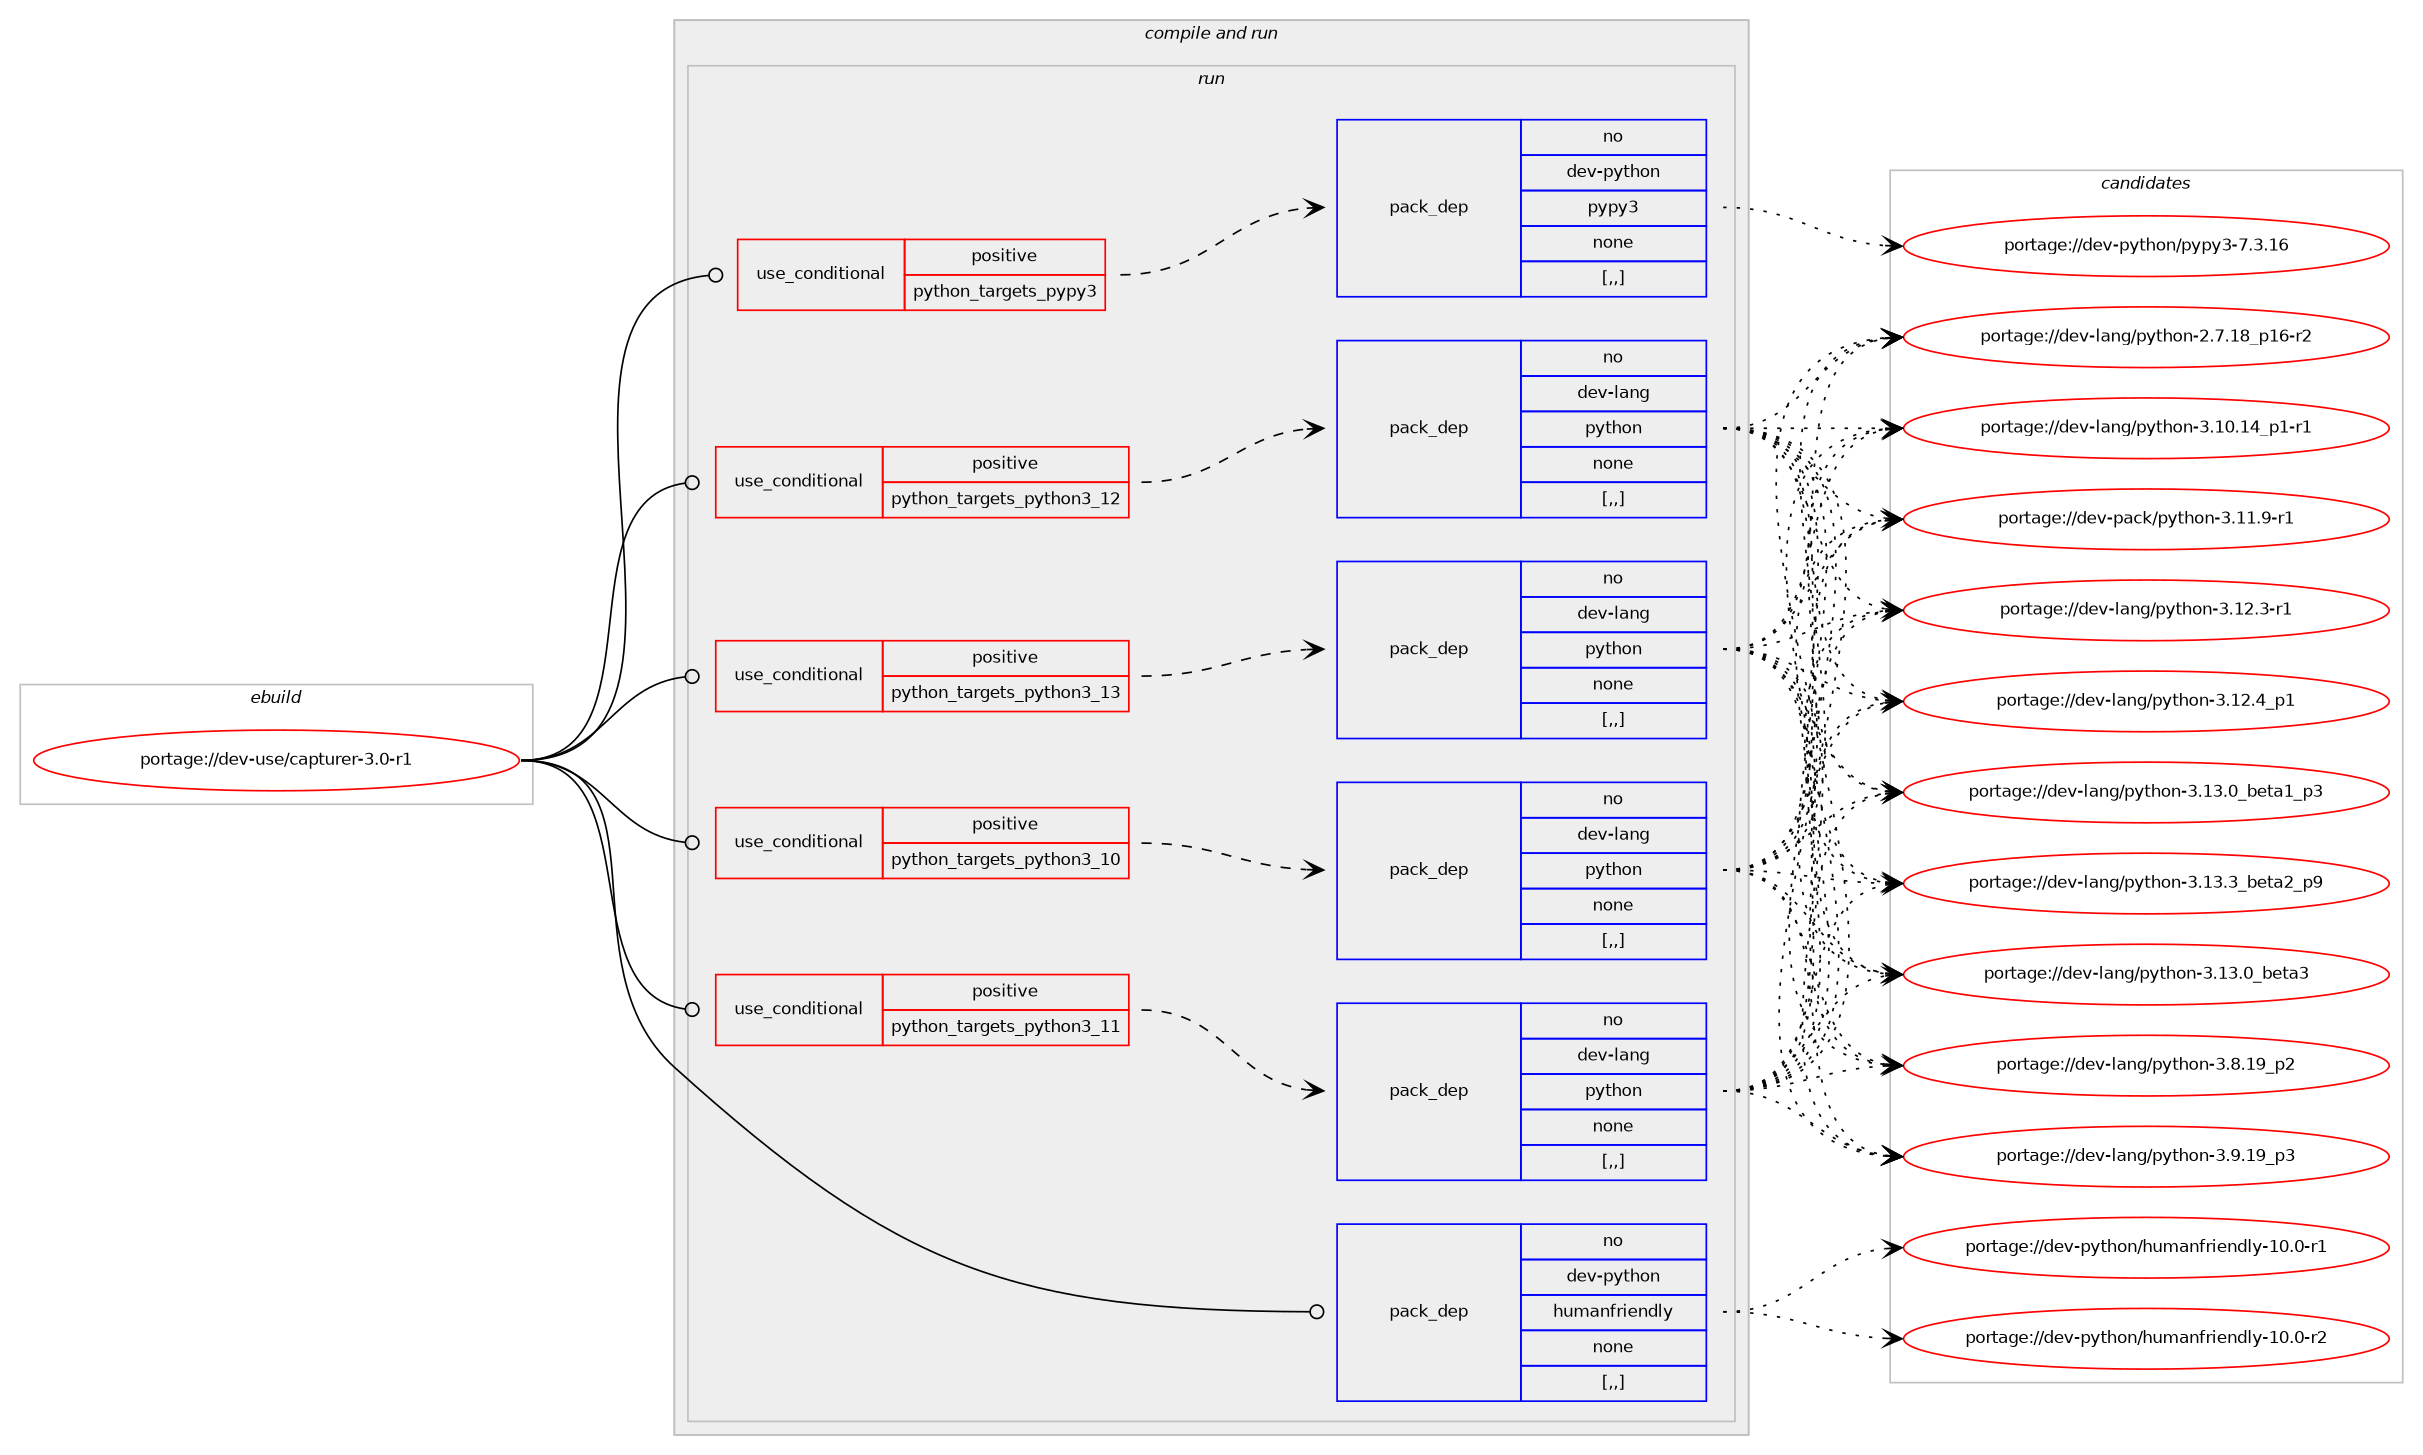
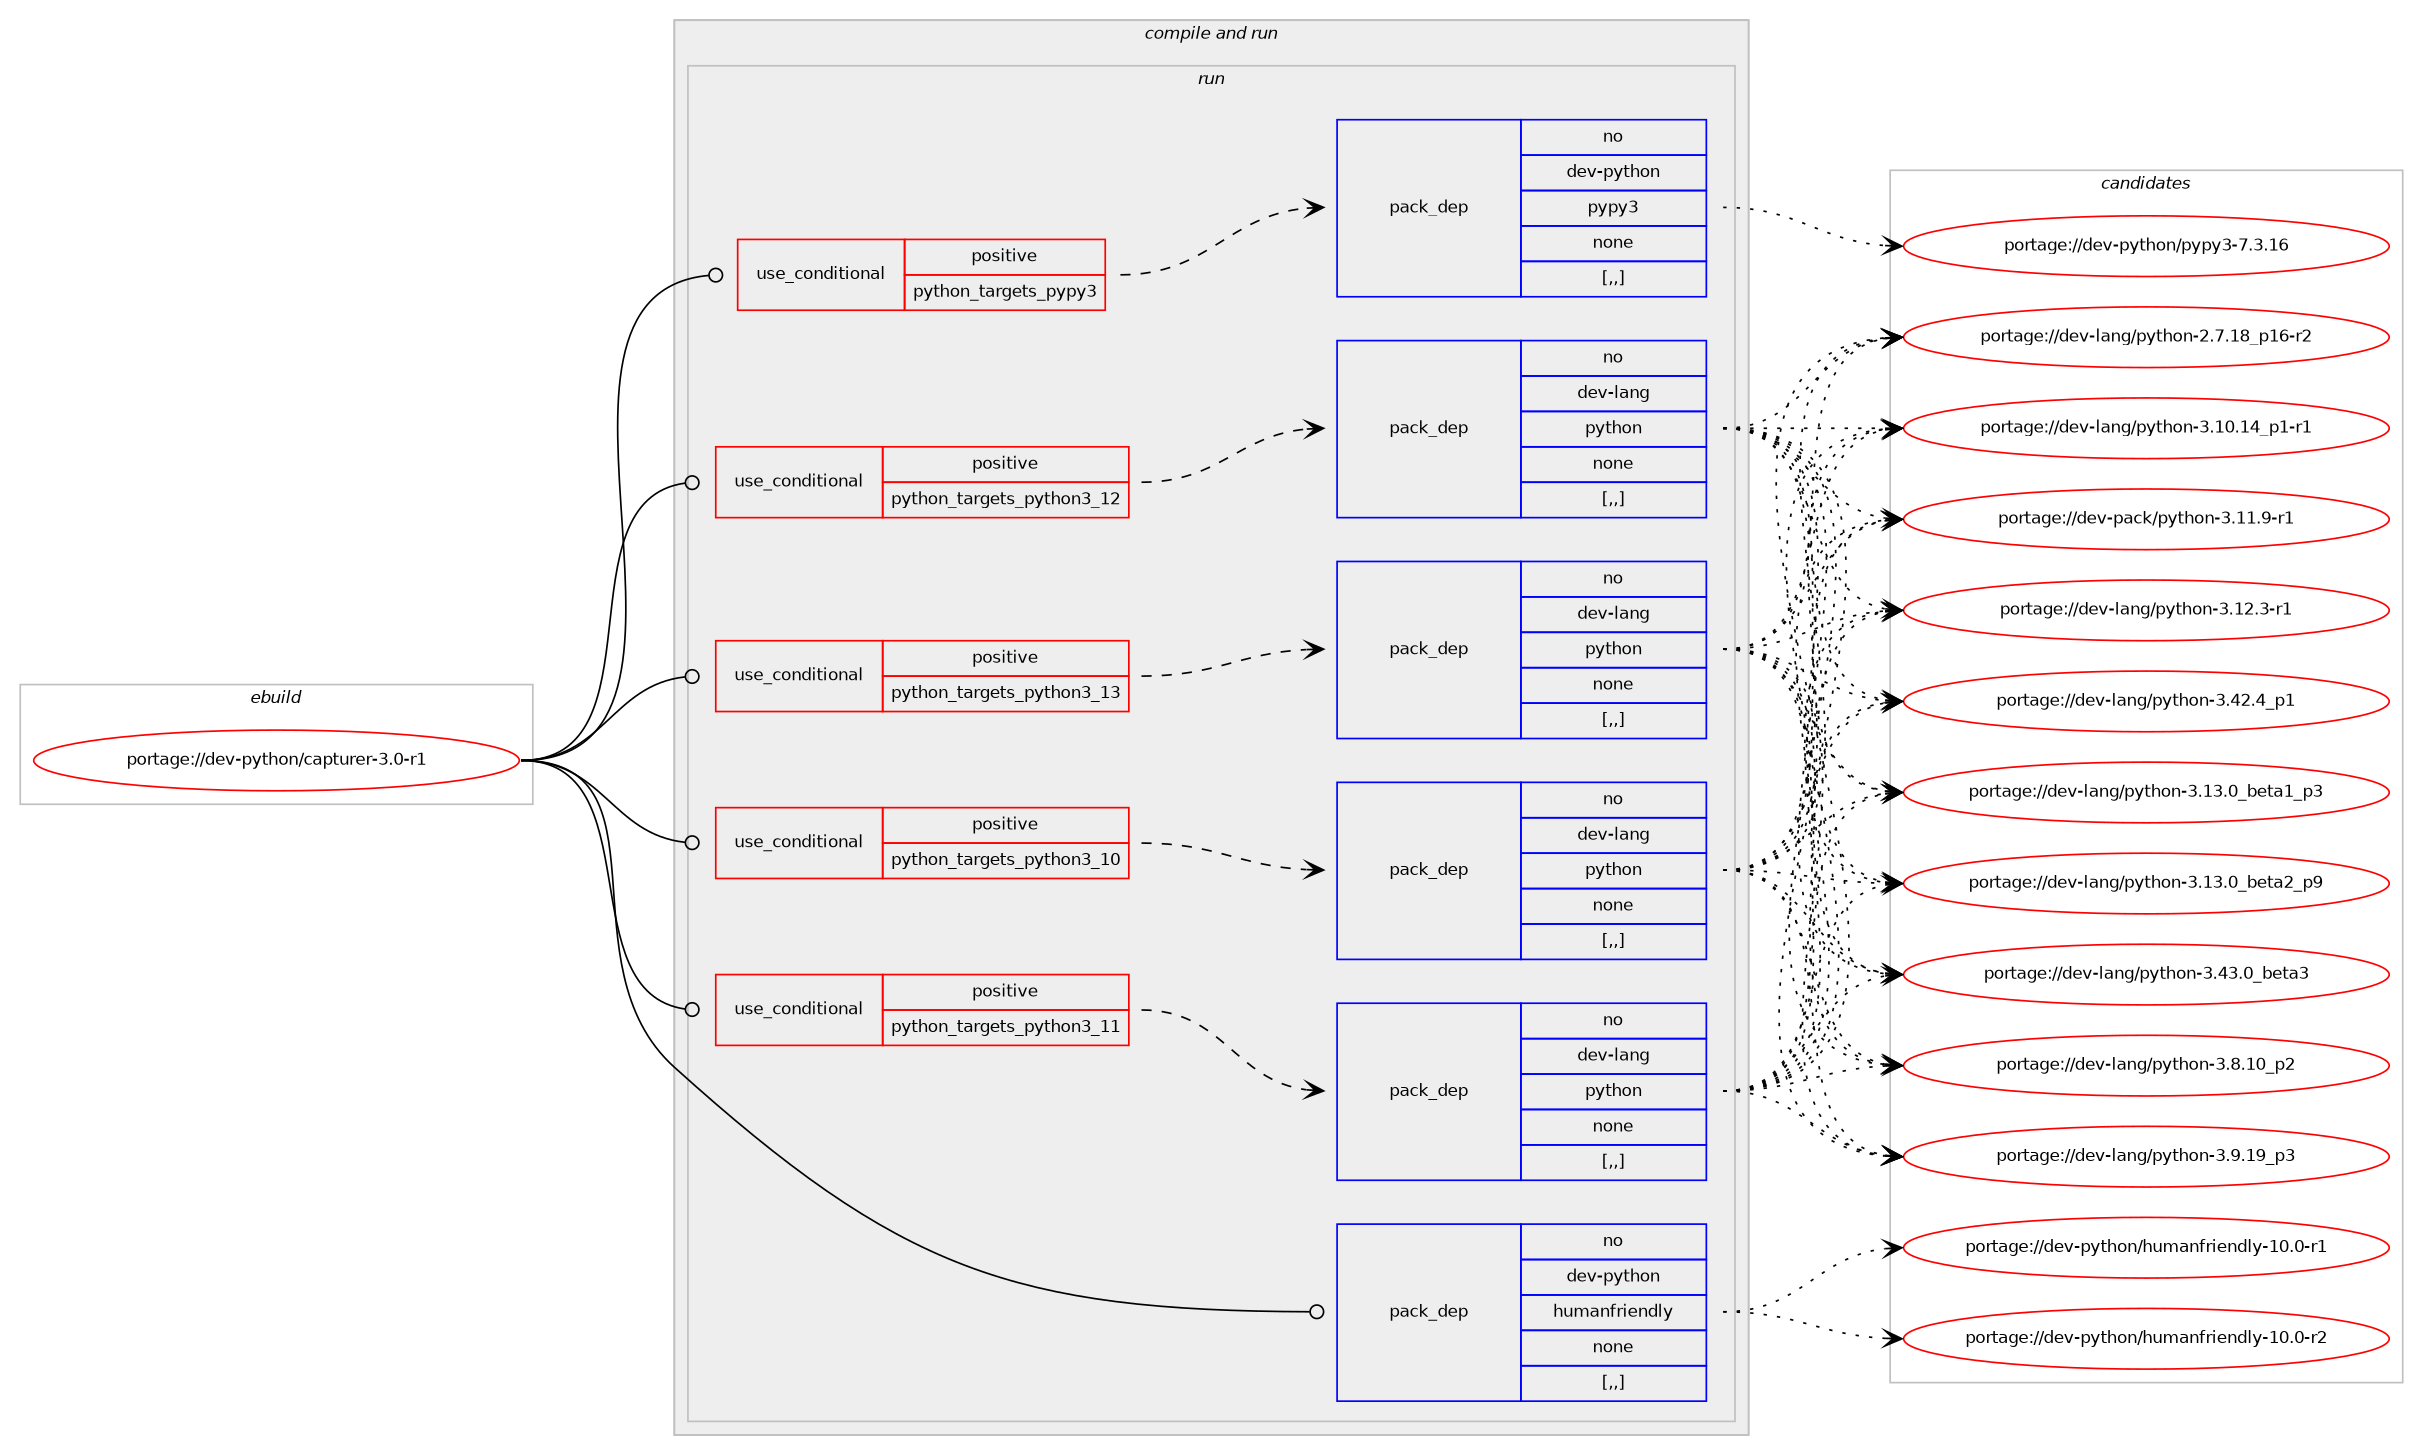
node "portage://dev-lang/python-3.12.4_p1": label "portage://dev-lang/python-3.12.4_p1" -> "portage://dev-lang/python-3.42.4_p1"
node "portage://dev-use/capturer-3.0-r1": label "portage://dev-use/capturer-3.0-r1" -> "portage://dev-python/capturer-3.0-r1"
node "portage://dev-lang/python-3.13.3_beta2_p9": label "portage://dev-lang/python-3.13.3_beta2_p9" -> "portage://dev-lang/python-3.13.0_beta2_p9"
node "portage://dev-lang/python-3.13.0_beta3": label "portage://dev-lang/python-3.13.0_beta3" -> "portage://dev-lang/python-3.43.0_beta3"
node "portage://dev-lang/python-3.8.19_p2": label "portage://dev-lang/python-3.8.19_p2" -> "portage://dev-lang/python-3.8.10_p2"
